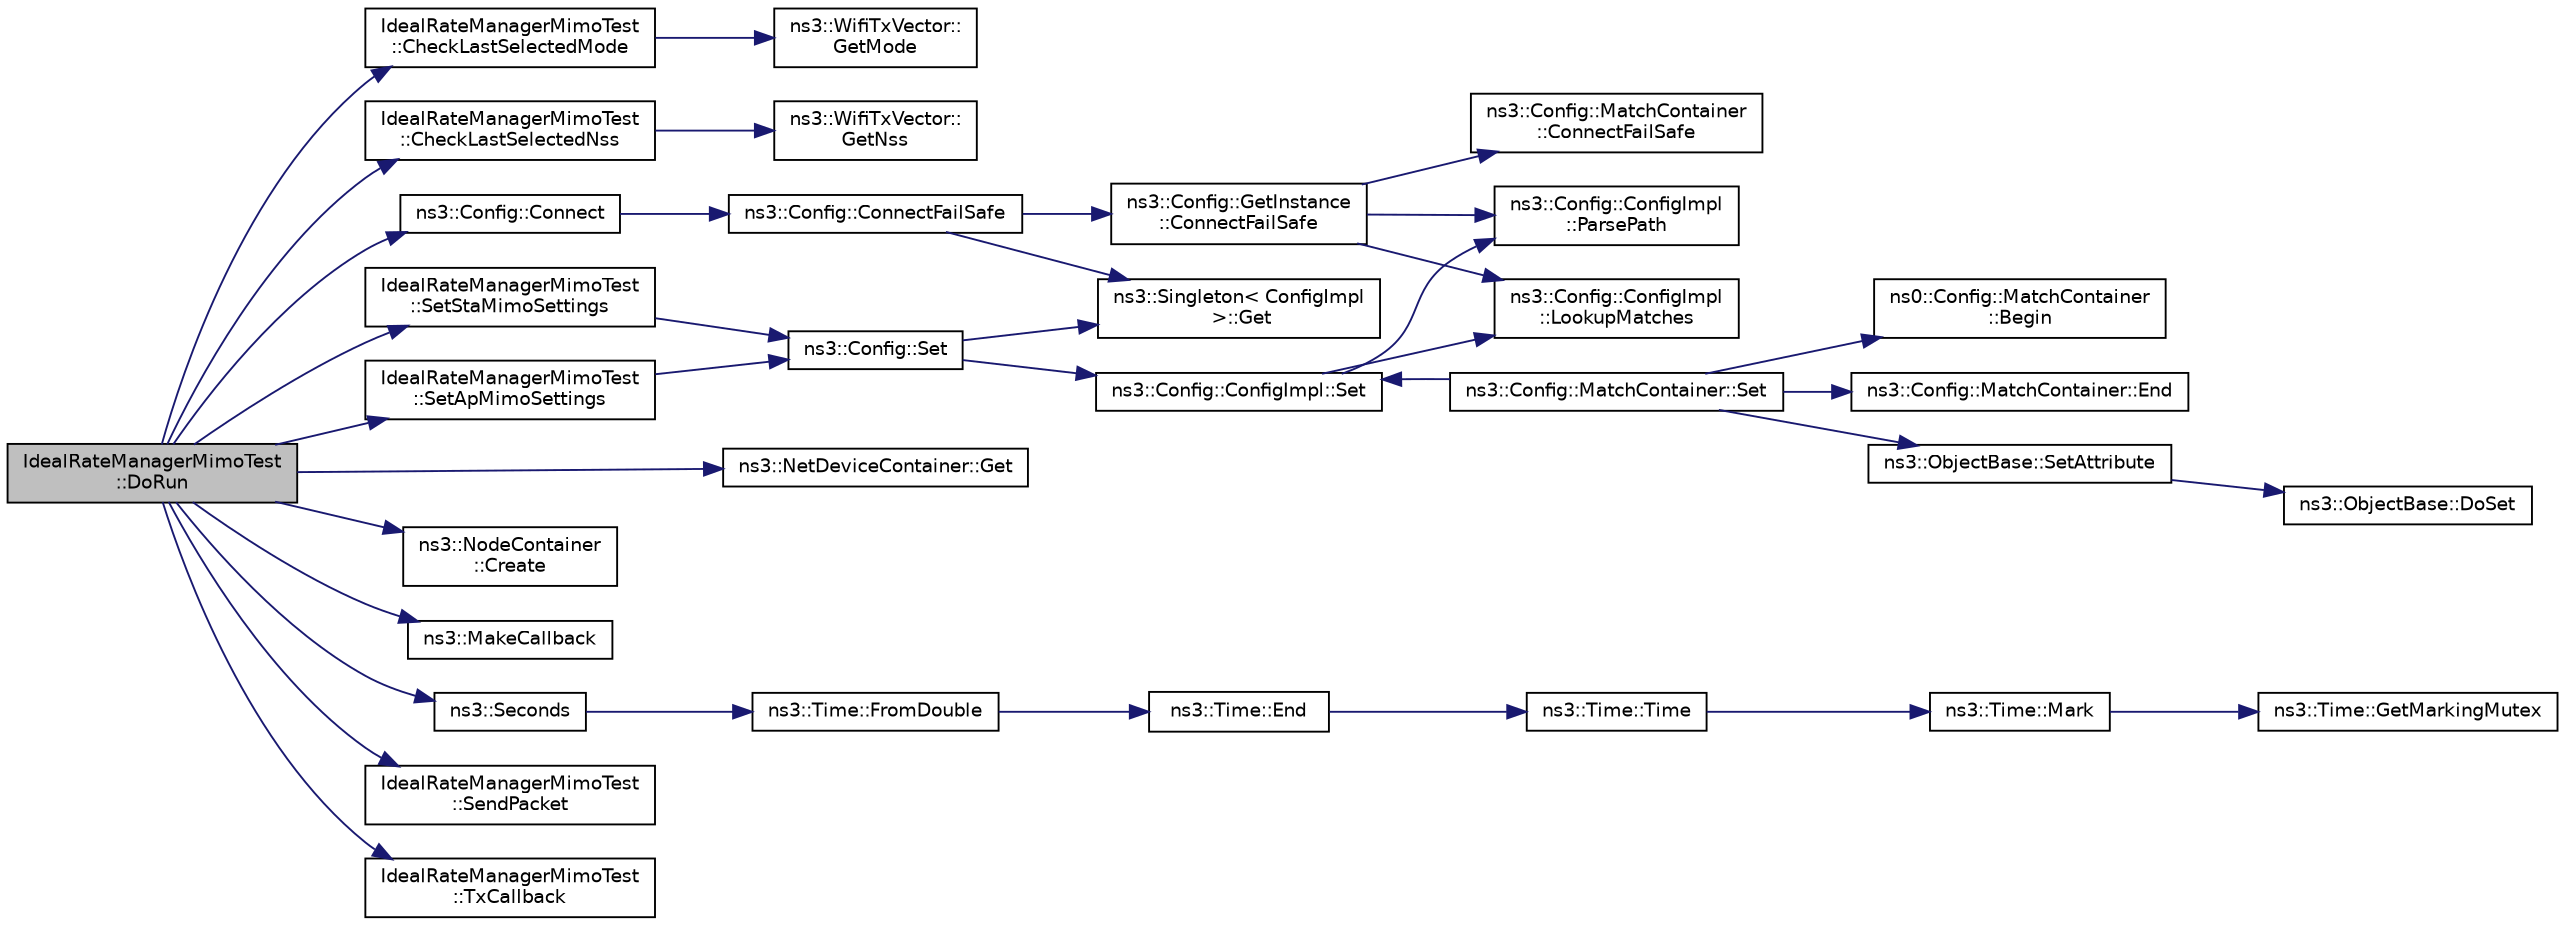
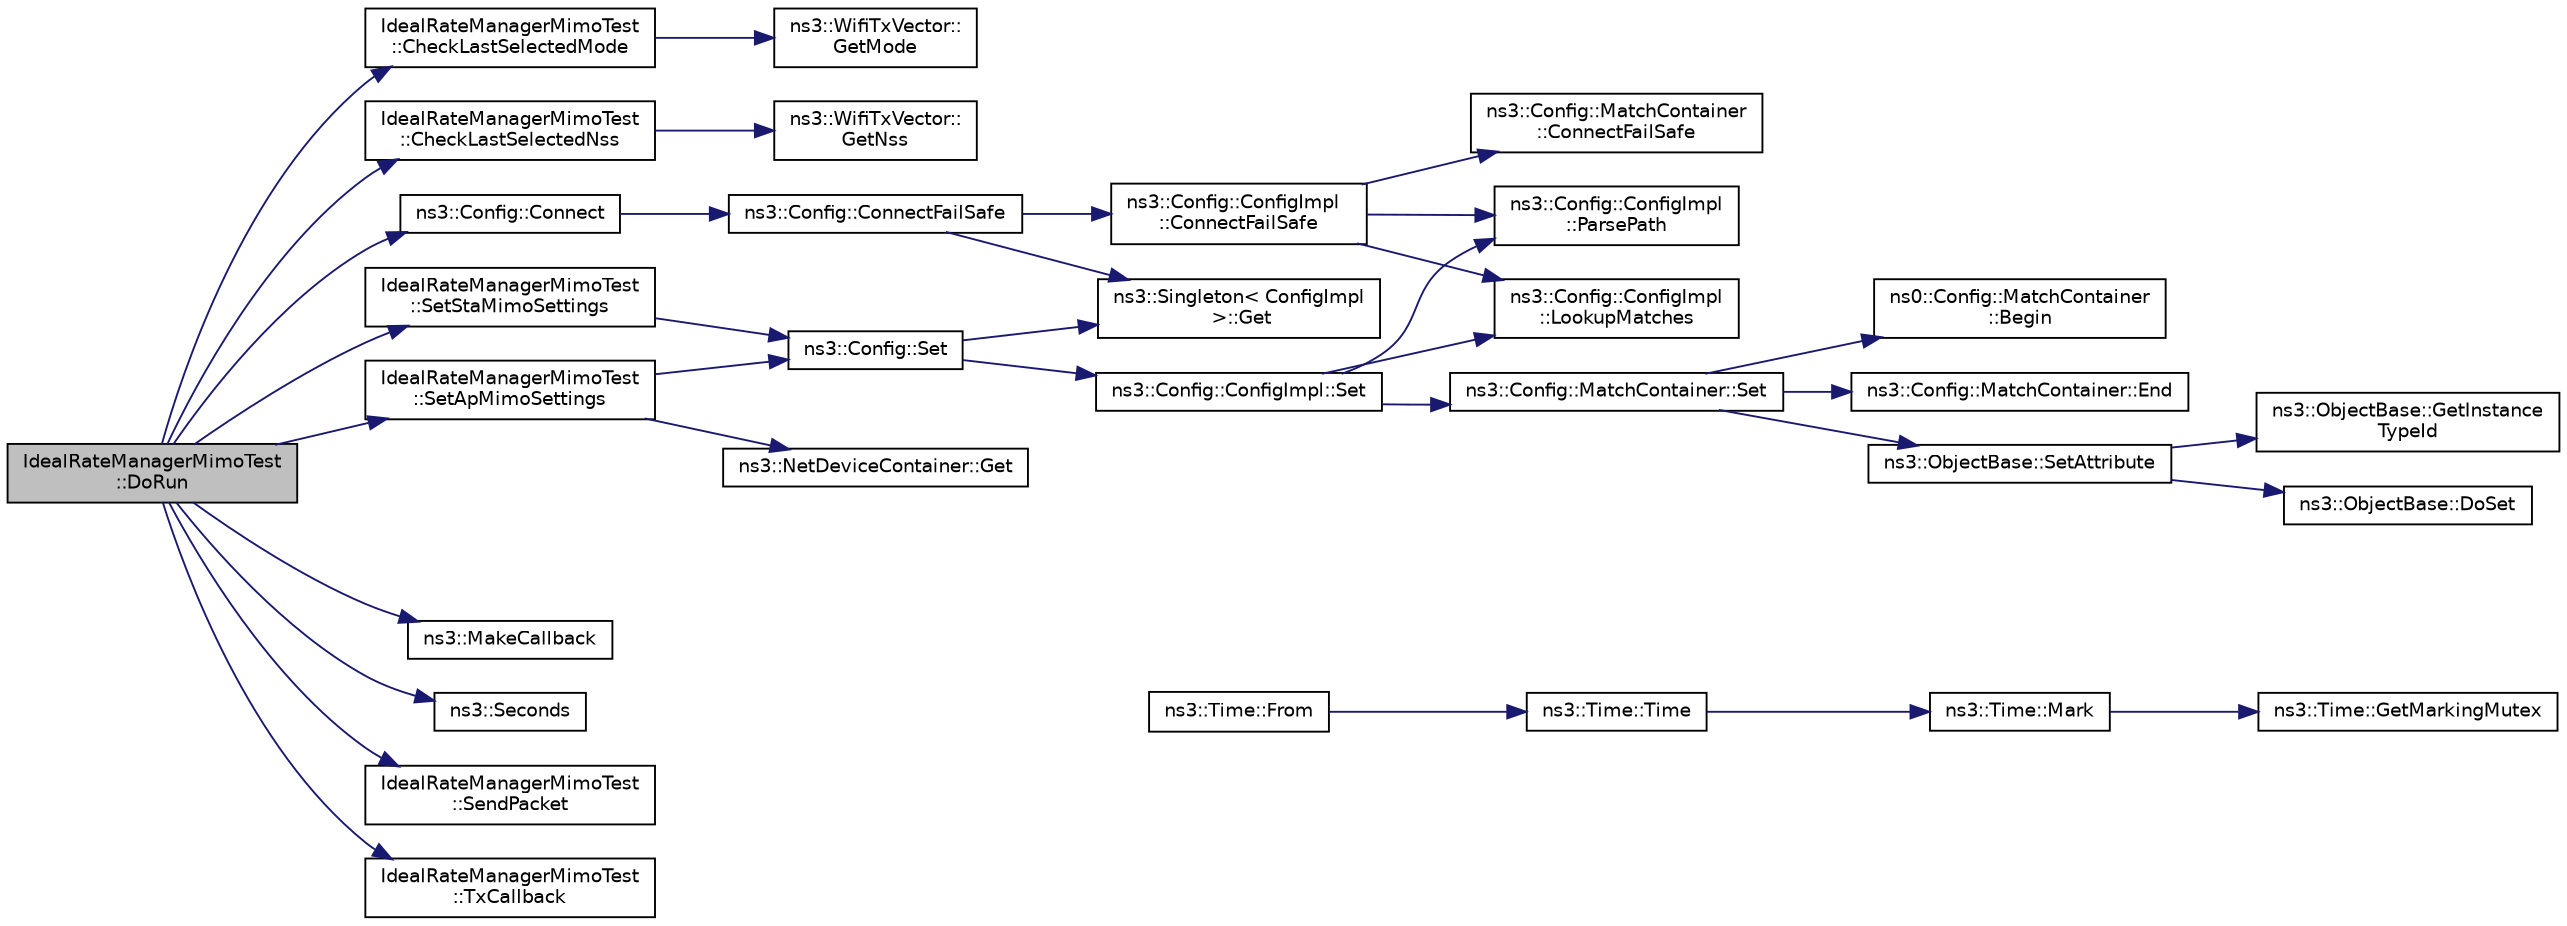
node "ns3::Config::GetInstance ::ConnectFailSafe": label "ns3::Config::GetInstance ::ConnectFailSafe" -> "ns3::Config::ConfigImpl ::ConnectFailSafe"
edge "ns3::Config::MatchContainer::Set" -> "ns3::Config::ConfigImpl::Set": reversed
node "ns3::ObjectBase::GetInstance TypeId": added
edge "IdealRateManagerMimoTest ::DoRun" -> "ns3::NetDeviceContainer::Get": now "IdealRateManagerMimoTest ::SetApMimoSettings" -> "ns3::NetDeviceContainer::Get"
node "ns3::NodeContainer ::Create": removed
node "ns3::Time::FromDouble": removed
node "ns3::Time::End": label "ns3::Time::End" -> "ns3::Time::From"
